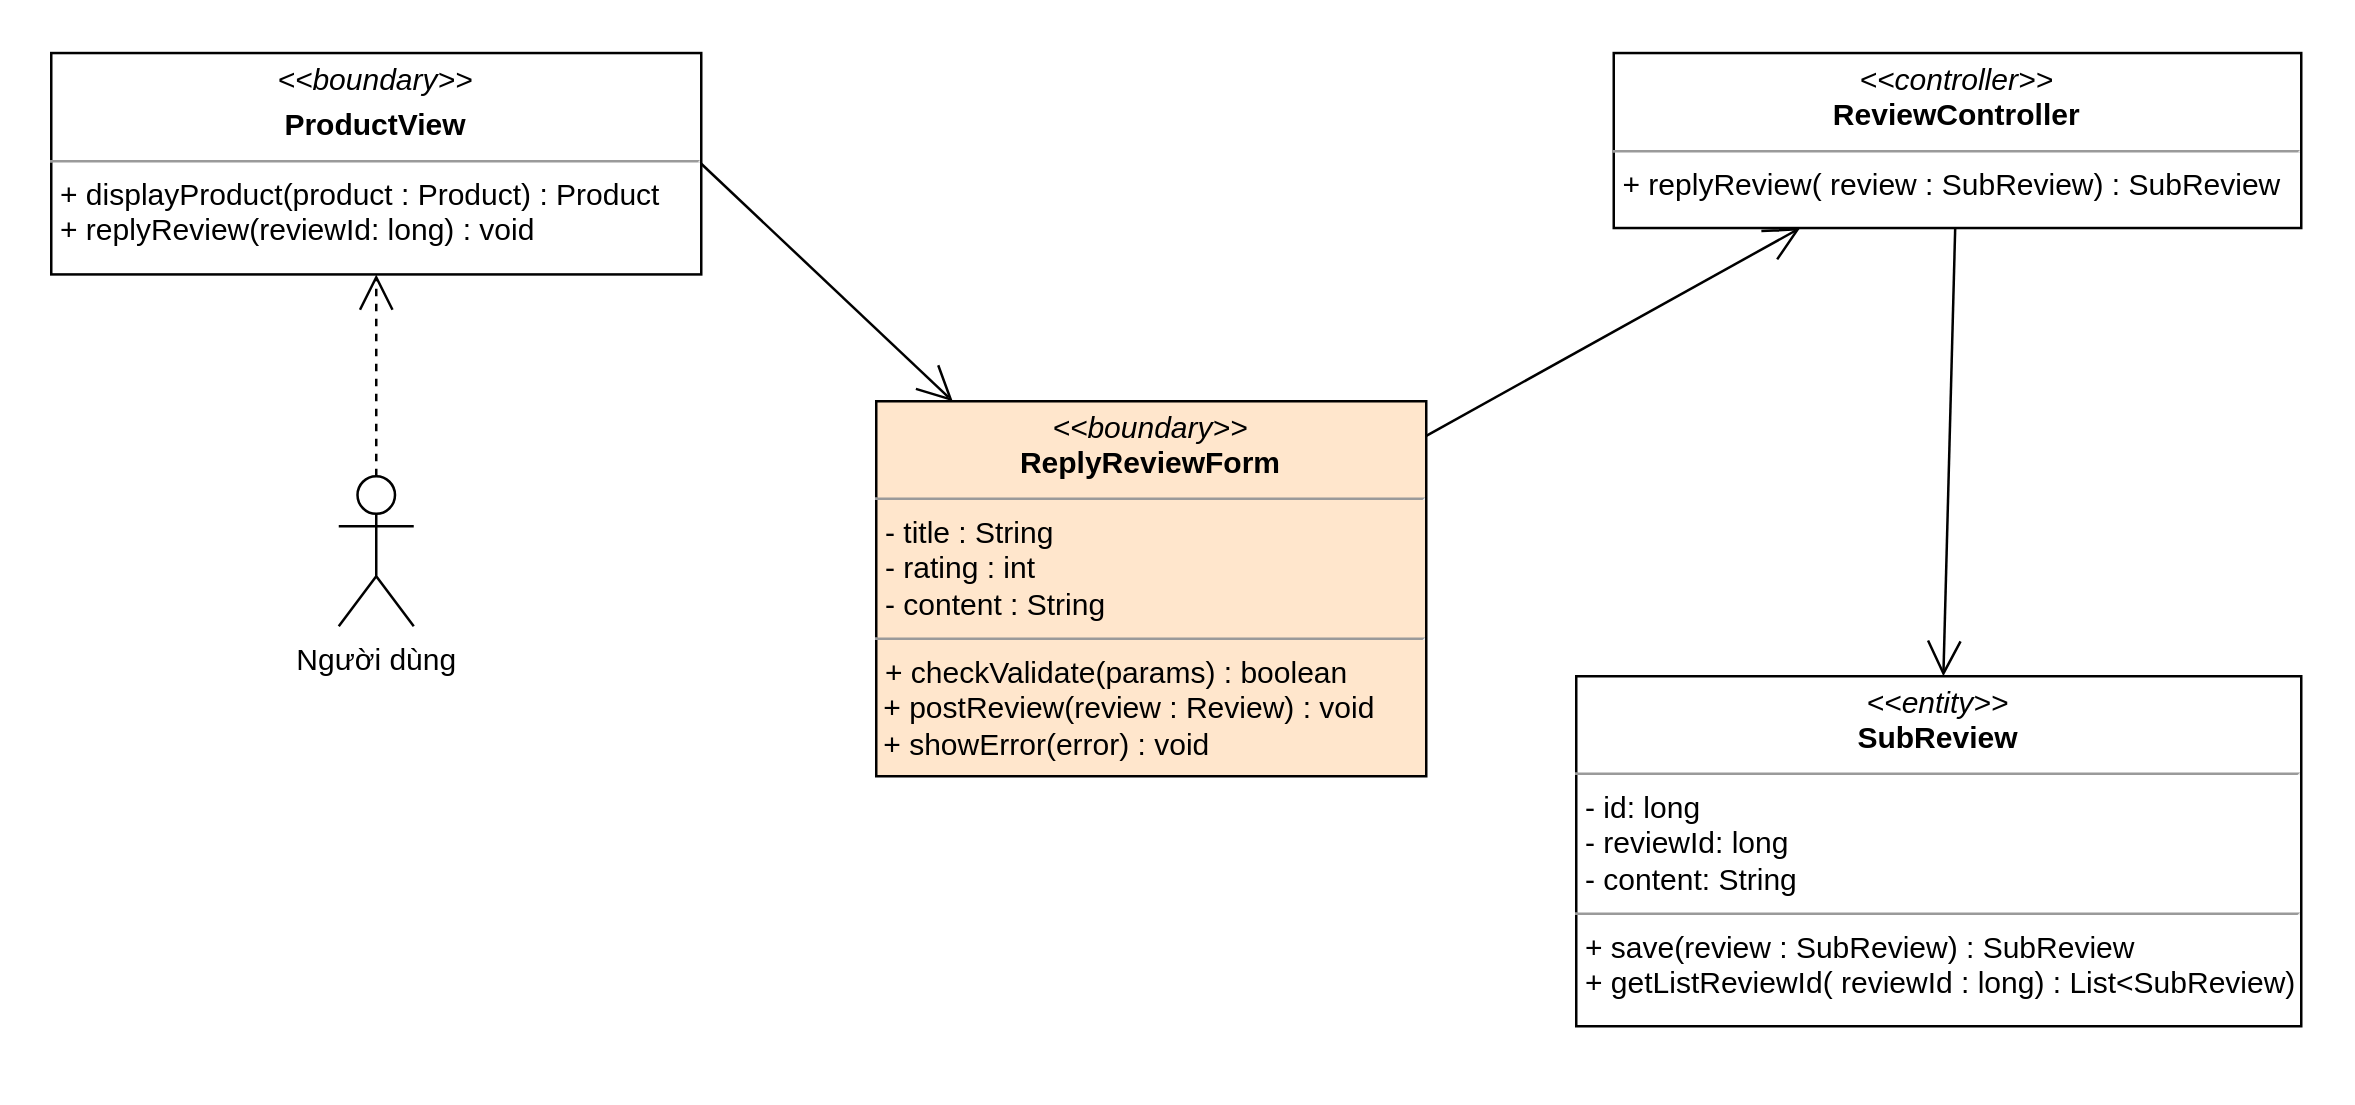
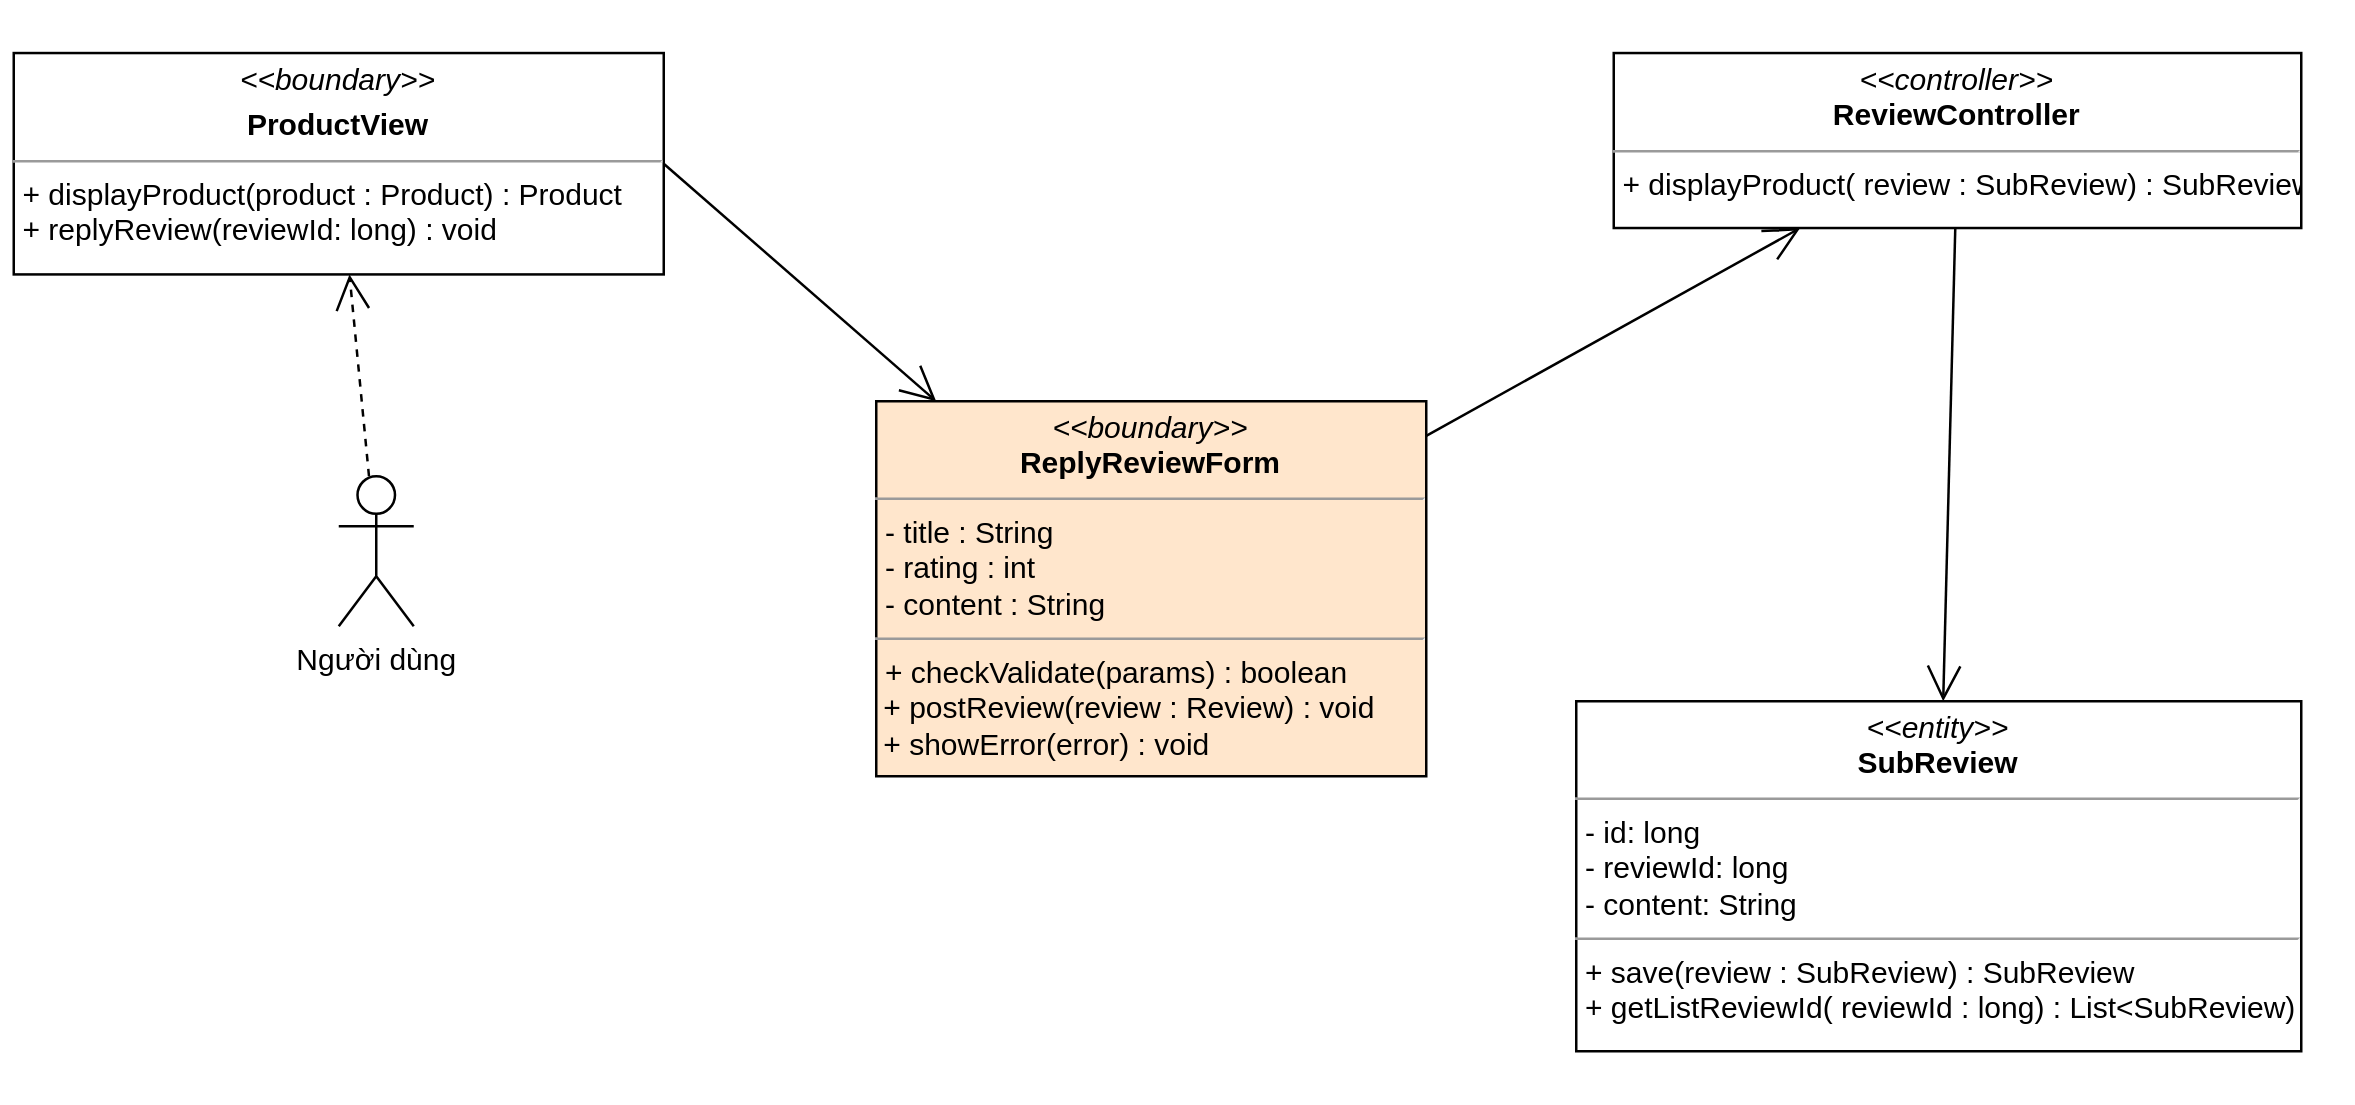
node "<<controller>> ReviewController + replyReview( review : SubReview) : SubReview": label "<<controller>> ReviewController + replyReview( review : SubReview) : SubReview" -> "<<controller>> ReviewController + displayProduct( review : SubReview) : SubReview"
node "<<boundary>> ProductView + displayProduct(product : Product) : Product + replyReview(reviewId: long) : void": moved (376, 164) -> (339, 164)
node "<<entity>> SubReview - id: long - reviewId: long - content: String + save(review : SubReview) : SubReview + getListReviewId( reviewId : long) : List<SubReview)": moved (1939, 851) -> (1939, 876)
